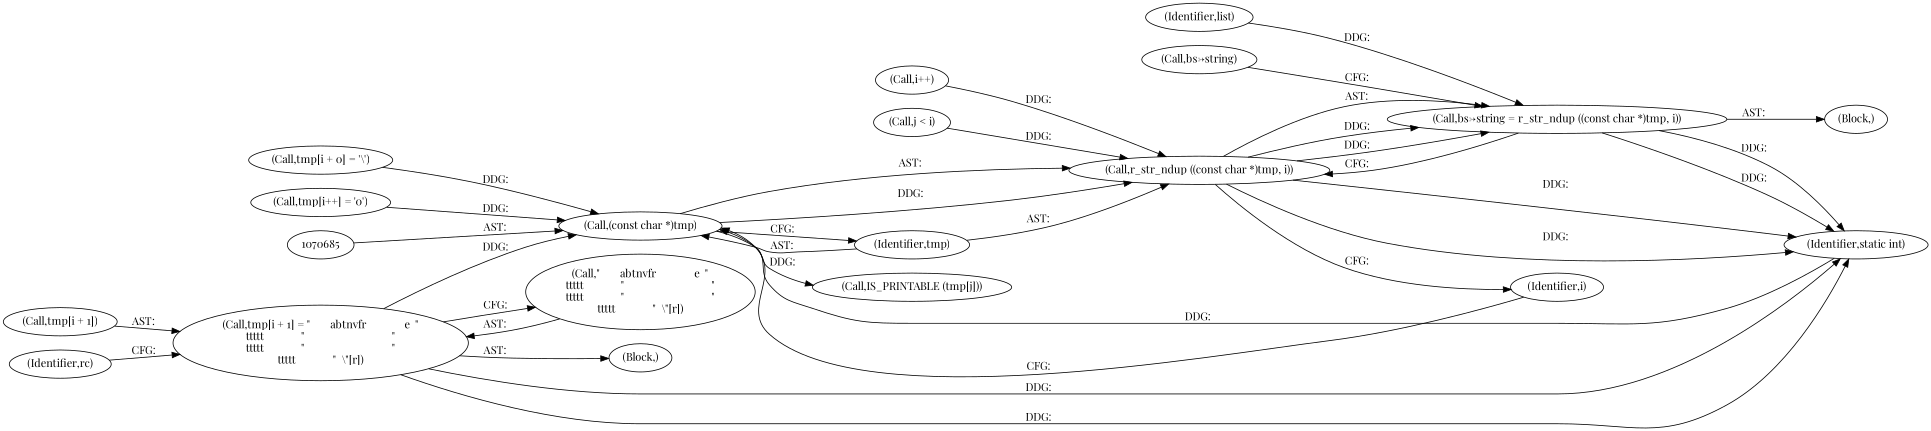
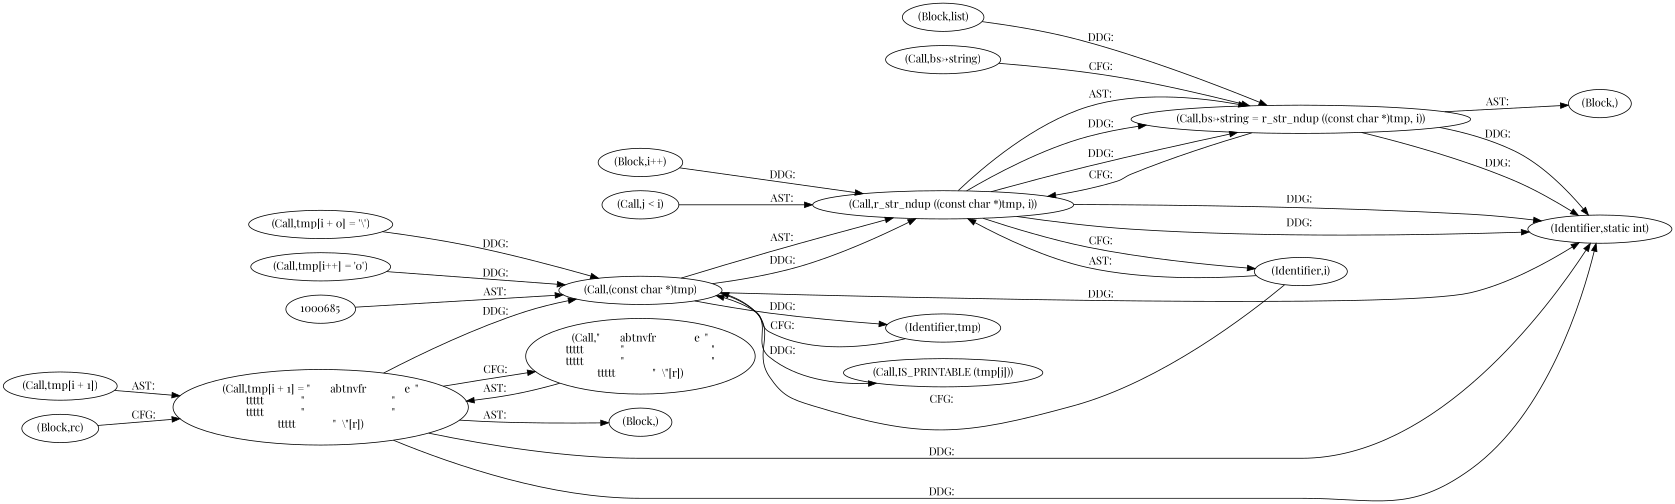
node "(Identifier,list)": label "(Identifier,list)" -> "(Block,list)"
node "(Call,i++)": label "(Call,i++)" -> "(Block,i++)"
edge "(Call,j < i)" -> "(Call,r_str_ndup ((const char *)tmp, i))": label "DDG: " -> "AST: "
edge "(Identifier,tmp)" -> "(Call,r_str_ndup ((const char *)tmp, i))": now "(Identifier,i)" -> "(Call,r_str_ndup ((const char *)tmp, i))"
edge "(Call,(const char *)tmp)" -> "(Identifier,tmp)": label "CFG: " -> "DDG: "
node "1070685": label "1070685" -> "1000685"
edge "(Identifier,tmp)" -> "(Call,(const char *)tmp)": label "AST: " -> "CFG: "
edge "(Identifier,static int)" -> "(Call,(const char *)tmp)": reversed
node "(Identifier,rc)": label "(Identifier,rc)" -> "(Block,rc)"
